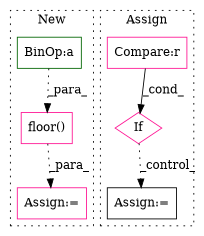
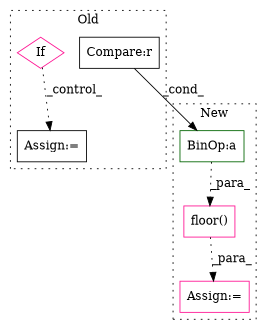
cluster "Assign": label "Assign" -> "Old"
node "Compare:r": color deeppink -> black
edge "Compare:r" -> "If": now "Compare:r" -> "BinOp:a"
